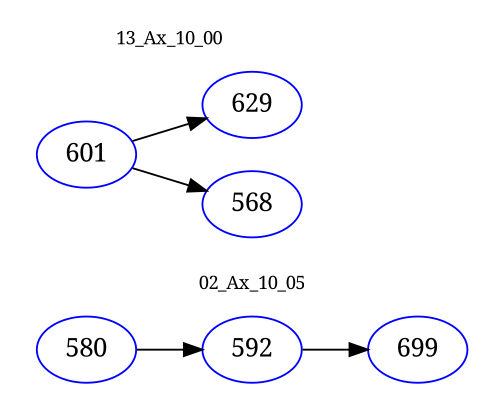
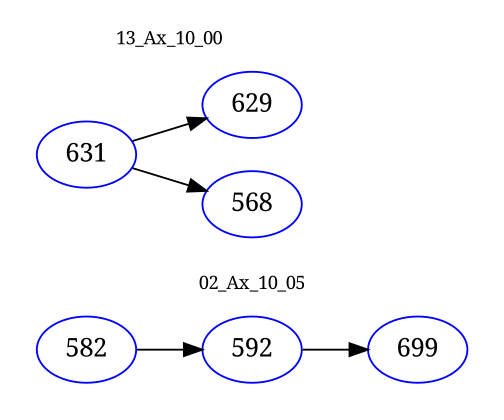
node "601": label "601" -> "631"
node "580": label "580" -> "582"
